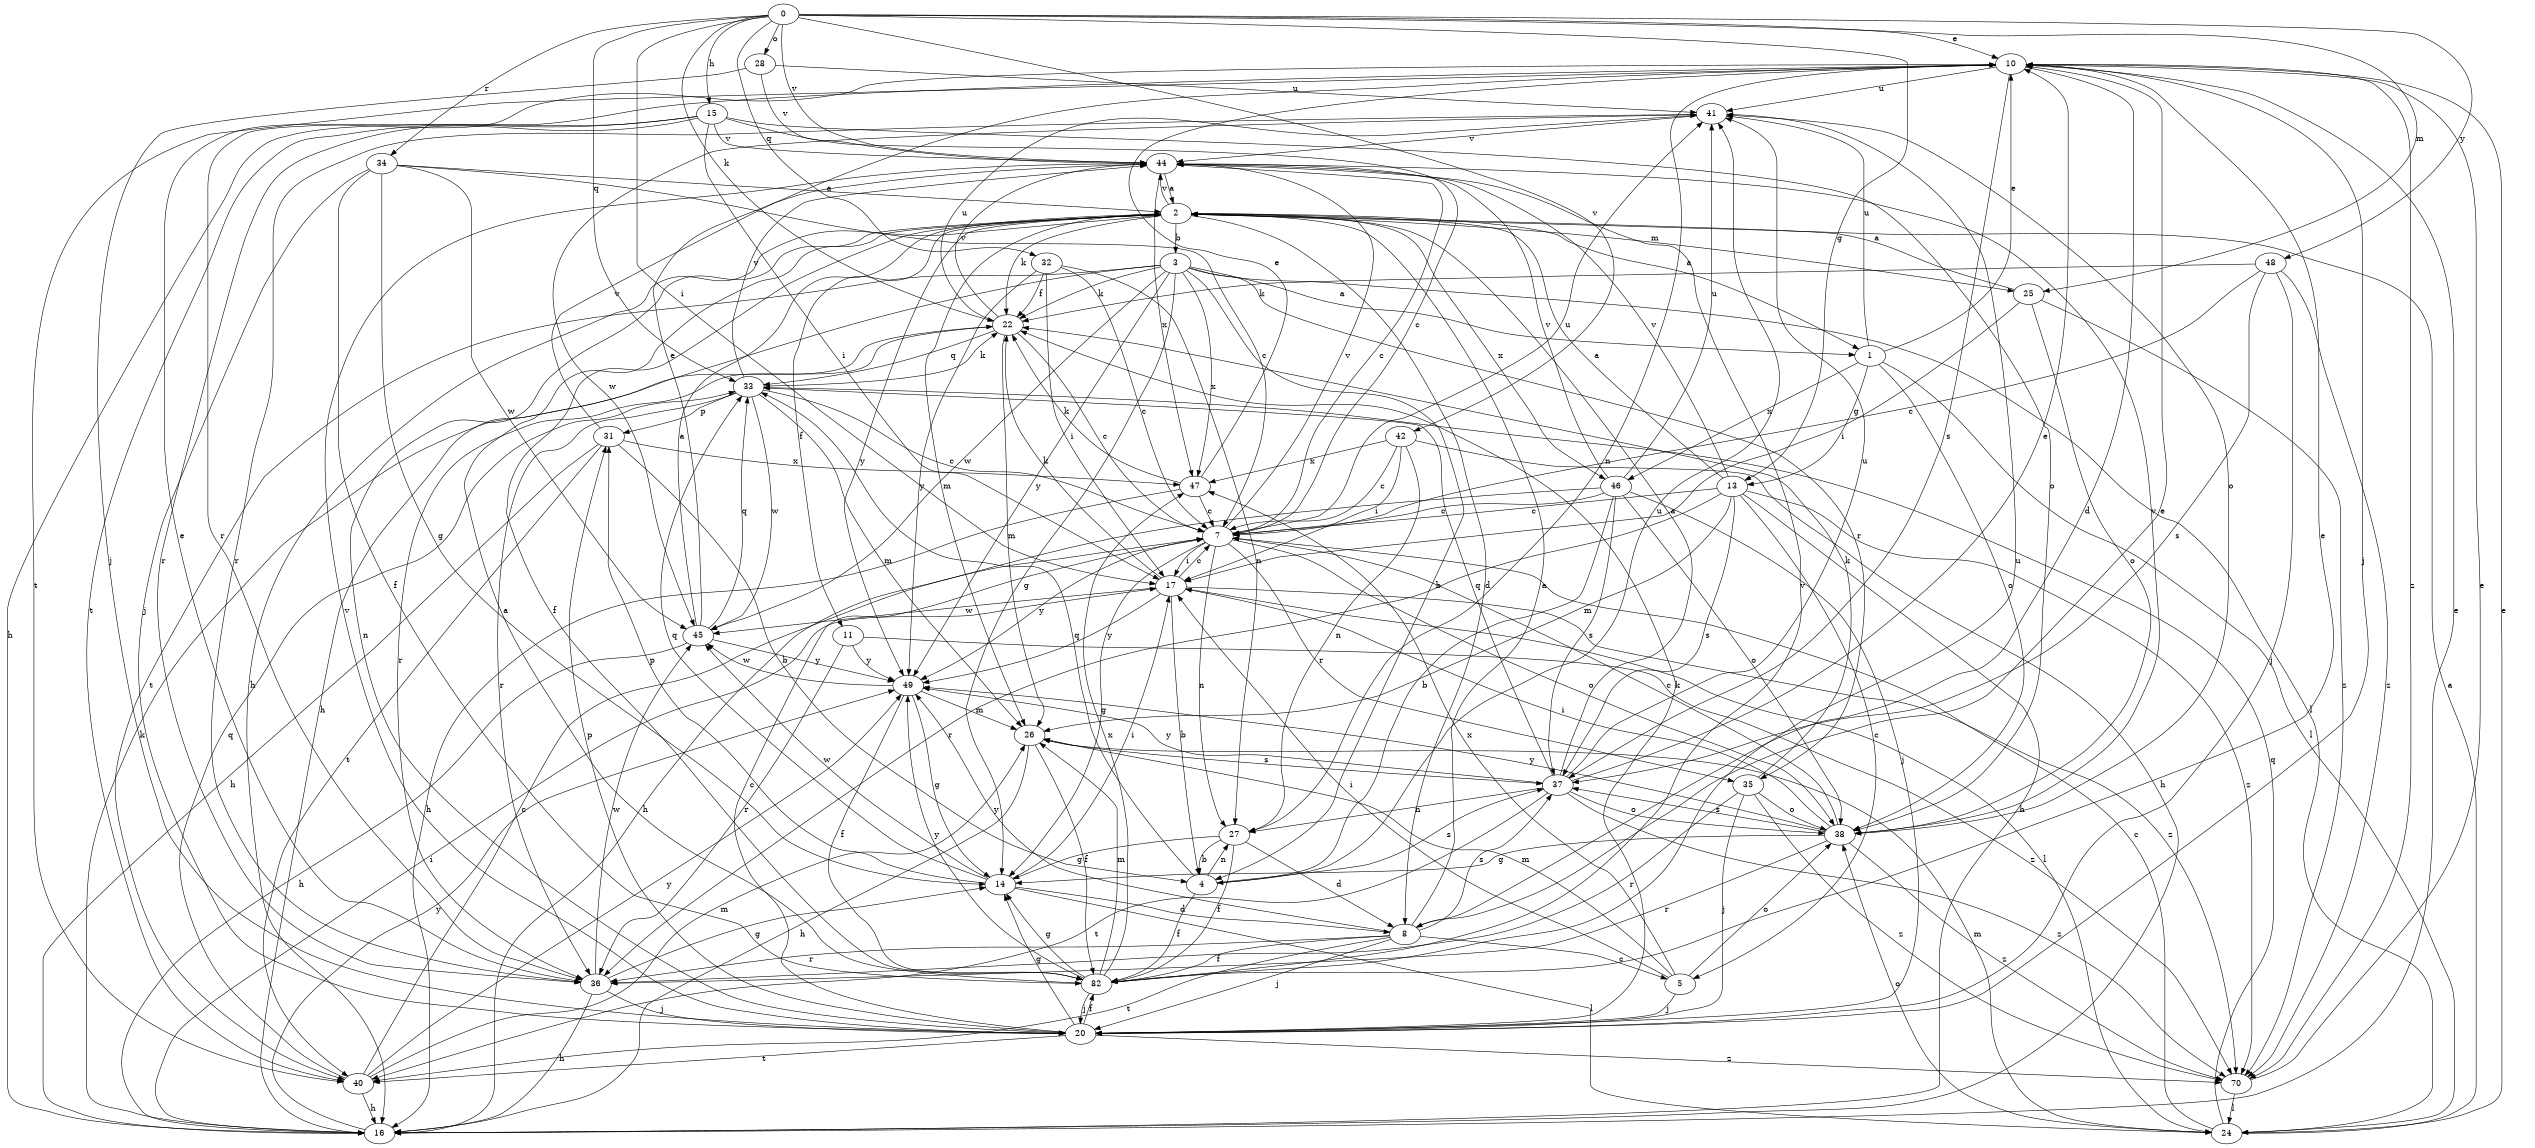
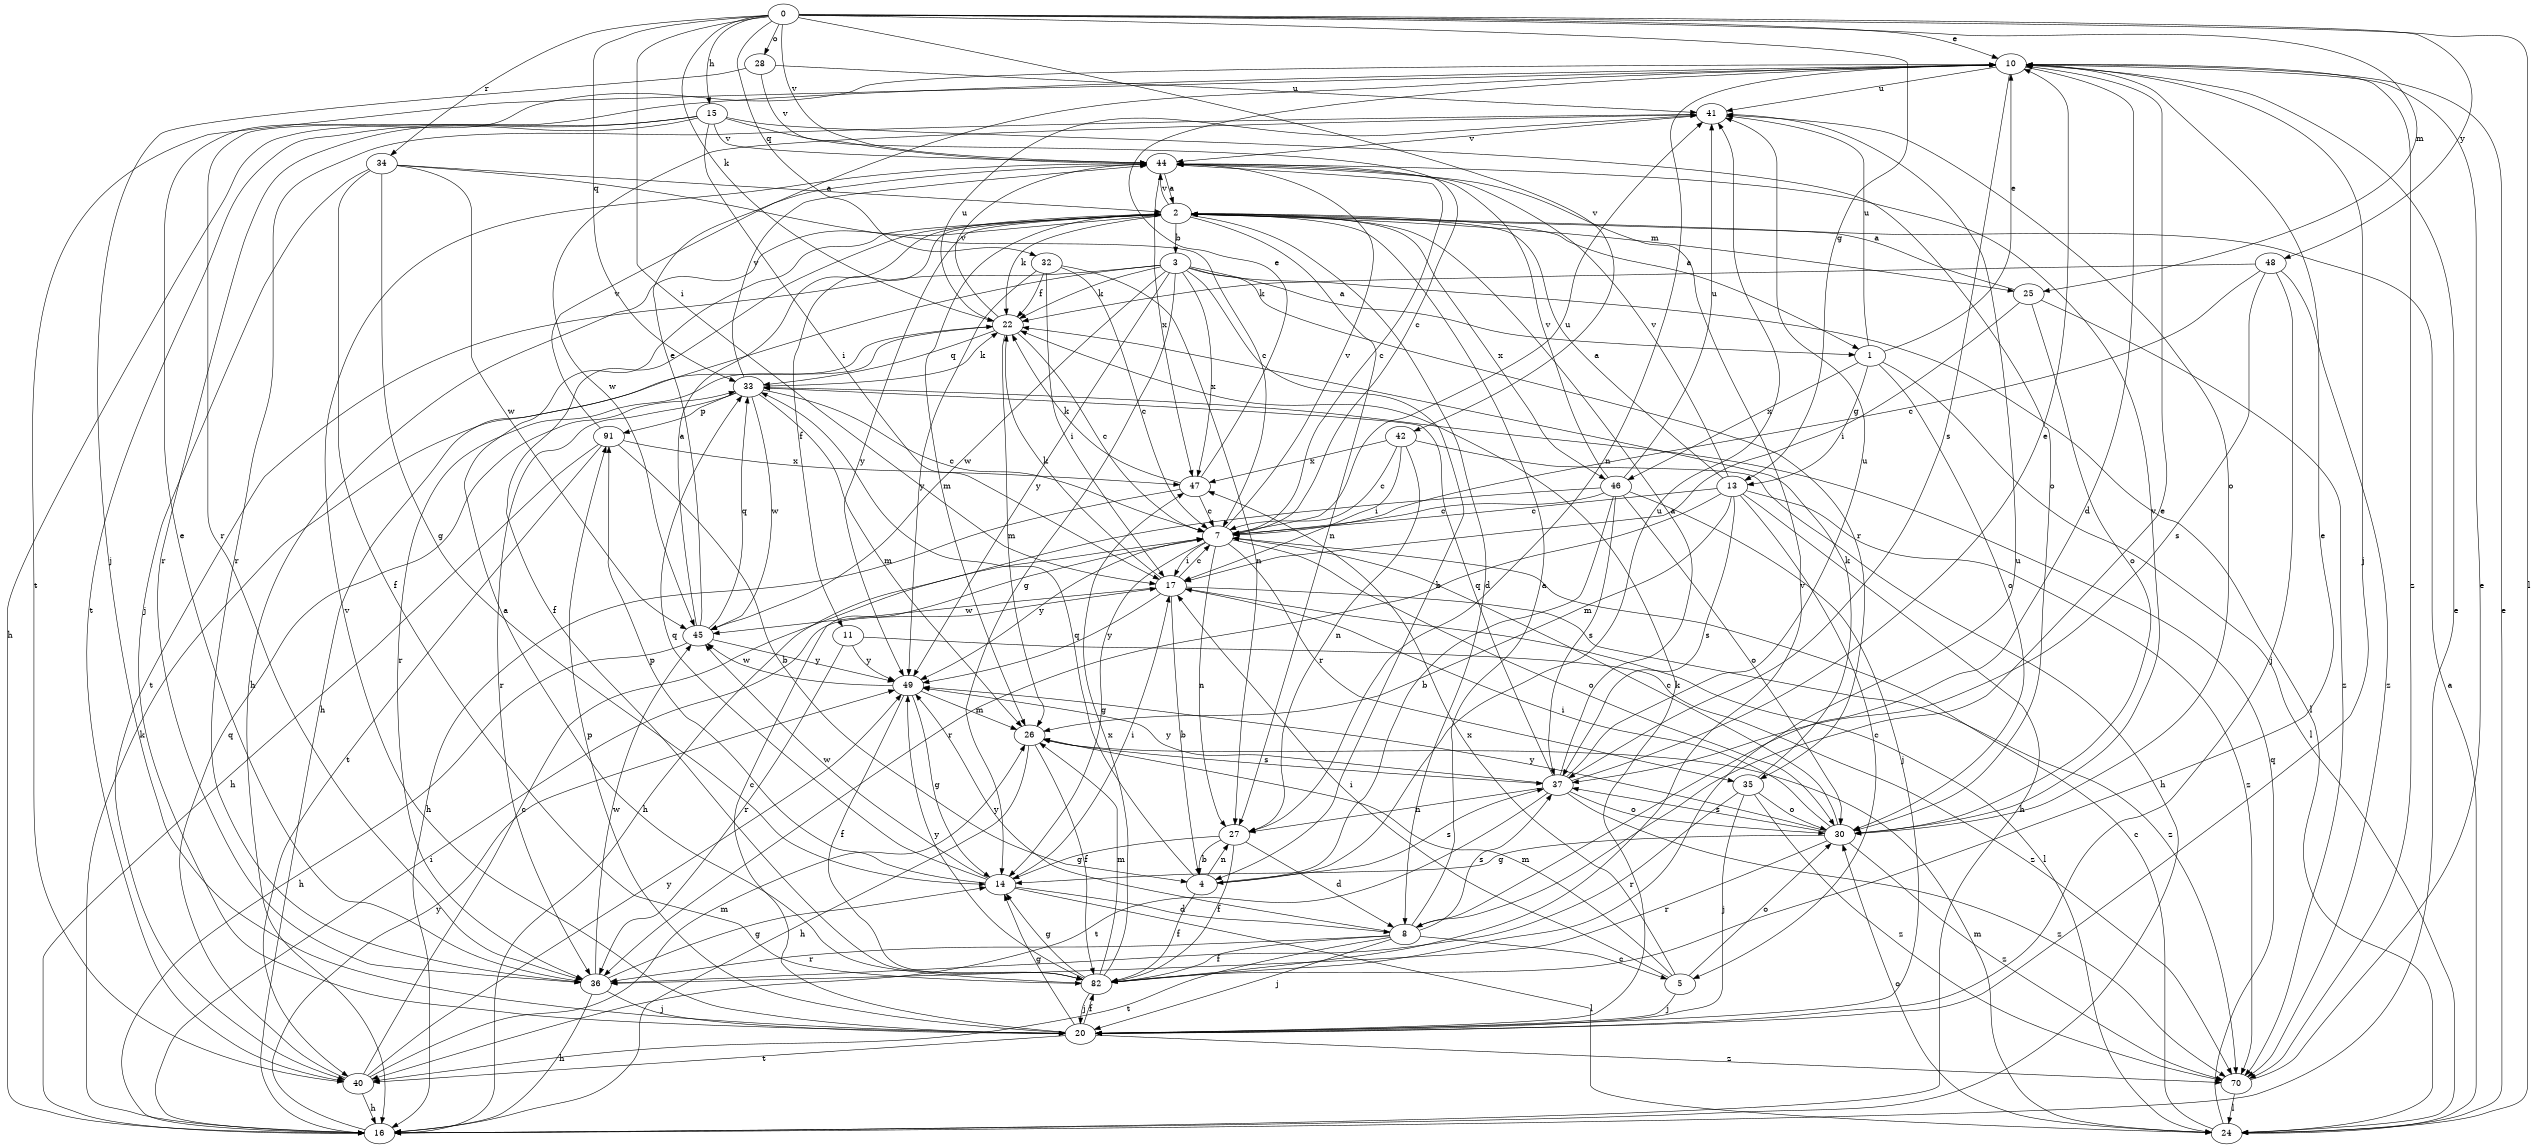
edge "0" -> "24": added, label "l"
node "31": label "31" -> "91"
edge "2" -> "20": now "2" -> "27"
node "38": label "38" -> "30"
